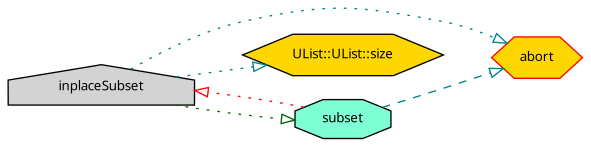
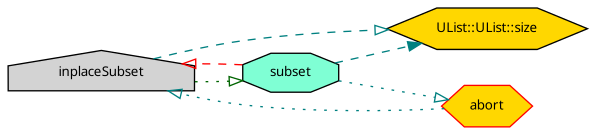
edge "inplaceSubset" -> "abort": reversed
edge "subset" -> "UList::UList::size": added
edge "inplaceSubset" -> "UList::UList::size": style dotted -> dashed
edge "subset" -> "abort": style dashed -> dotted
edge "subset" -> "inplaceSubset": style dotted -> dashed
